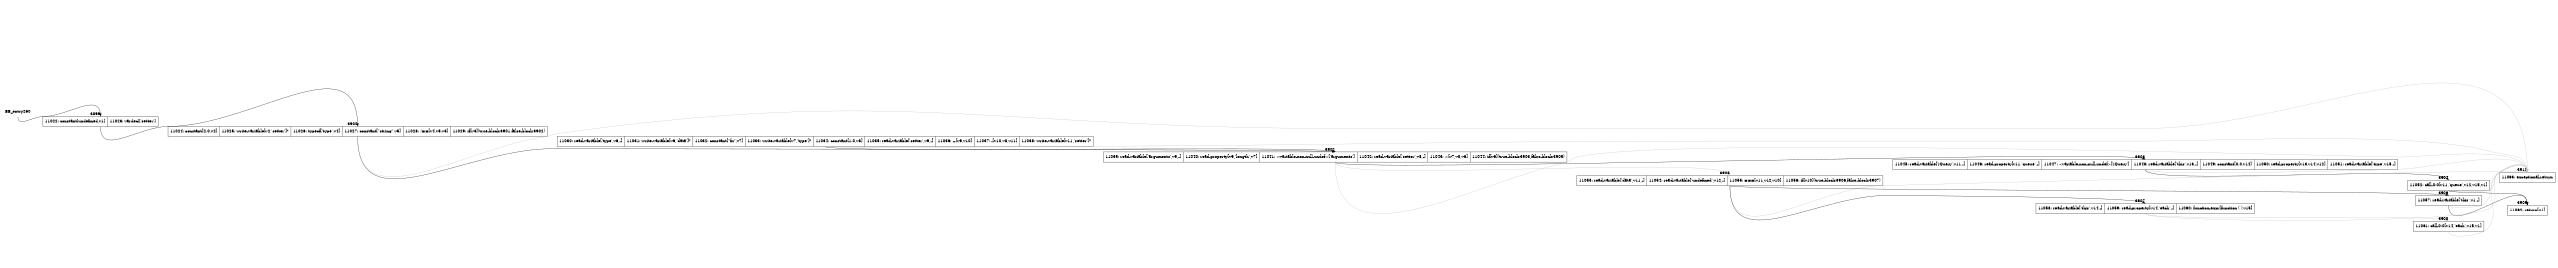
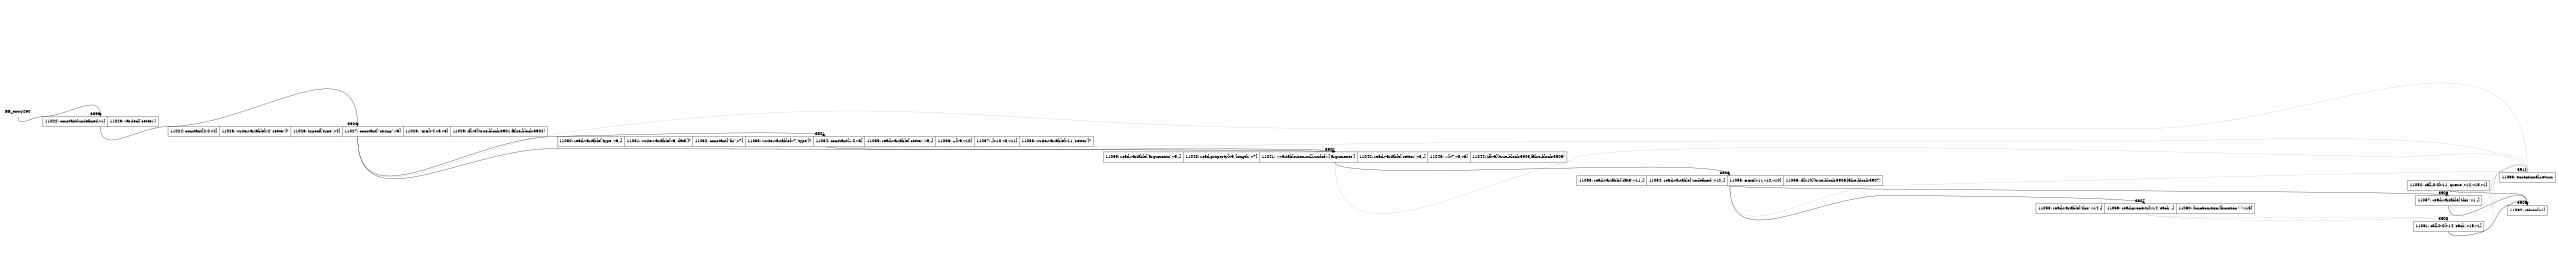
edge "11024: constant[2.0,v2]" -> "11030: read-variable['type',v6,-]": added
node "11045: read-variable['jQuery',v11,-]": removed
edge "11039: read-variable['arguments',v9,-]" -> "11053: read-variable['data',v11,-]": color gray -> black
edge "11061: call-0:0[v14,'each',v15,v1]" -> "11062: return[v1]": added
